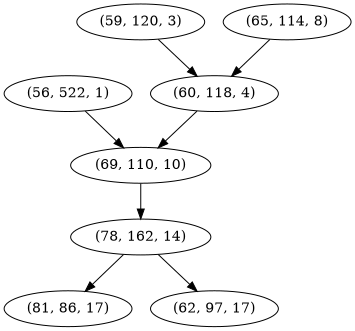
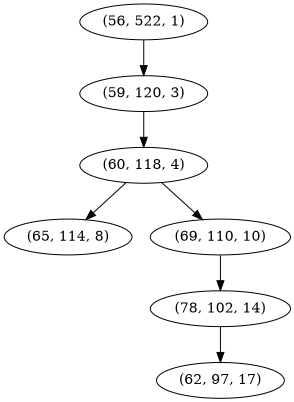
edge "(65, 114, 8)" -> "(60, 118, 4)": reversed
edge "(56, 522, 1)" -> "(69, 110, 10)": now "(56, 522, 1)" -> "(59, 120, 3)"
node "(78, 162, 14)": label "(78, 162, 14)" -> "(78, 102, 14)"
node "(81, 86, 17)": removed
